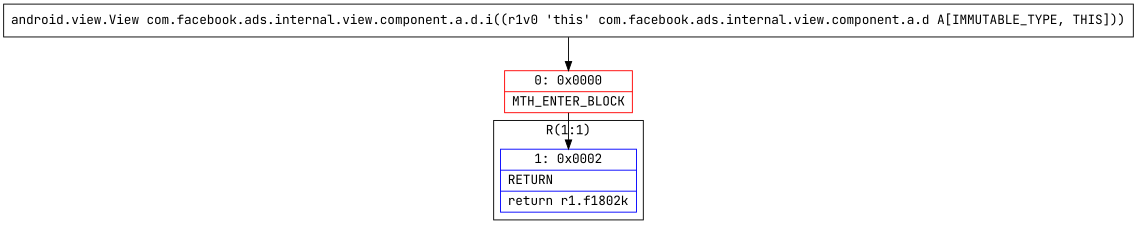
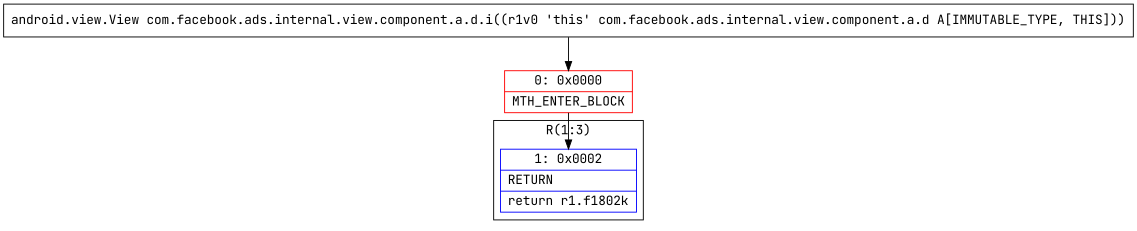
cluster "R(1:1)": label "R(1:1)" -> "R(1:3)"
